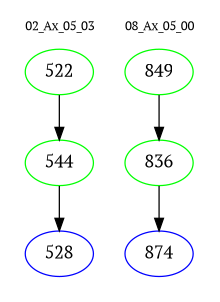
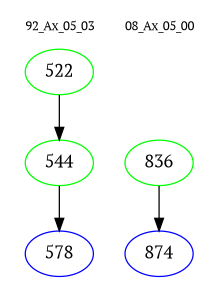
cluster "02_Ax_05_03": label "02_Ax_05_03" -> "92_Ax_05_03"
node "849": removed
node "528": label "528" -> "578"
